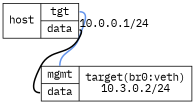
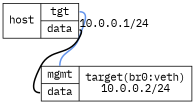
node "mgmt": text "10.3.0.2/24" -> "10.0.0.2/24"
